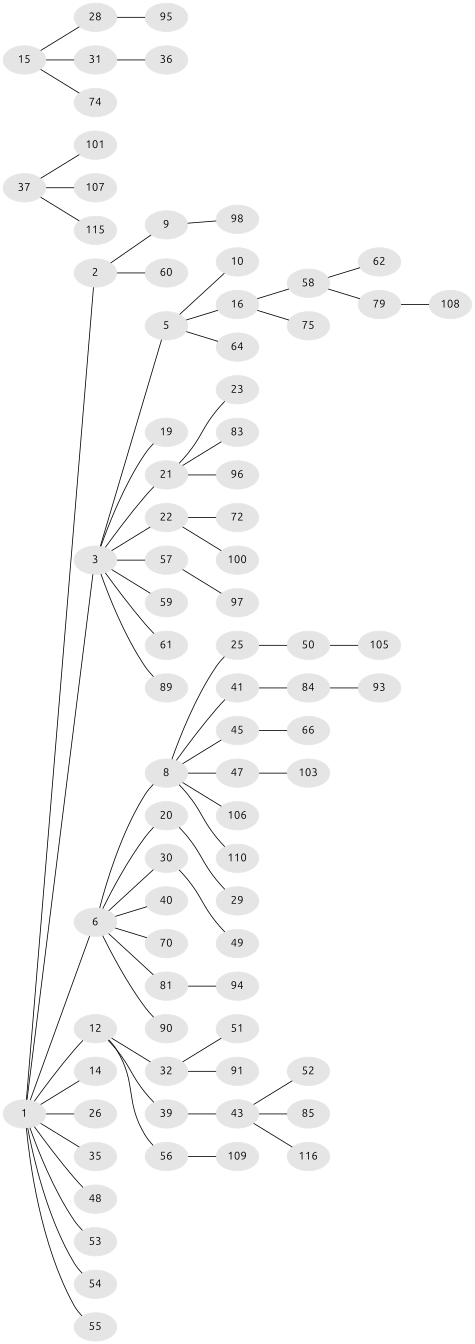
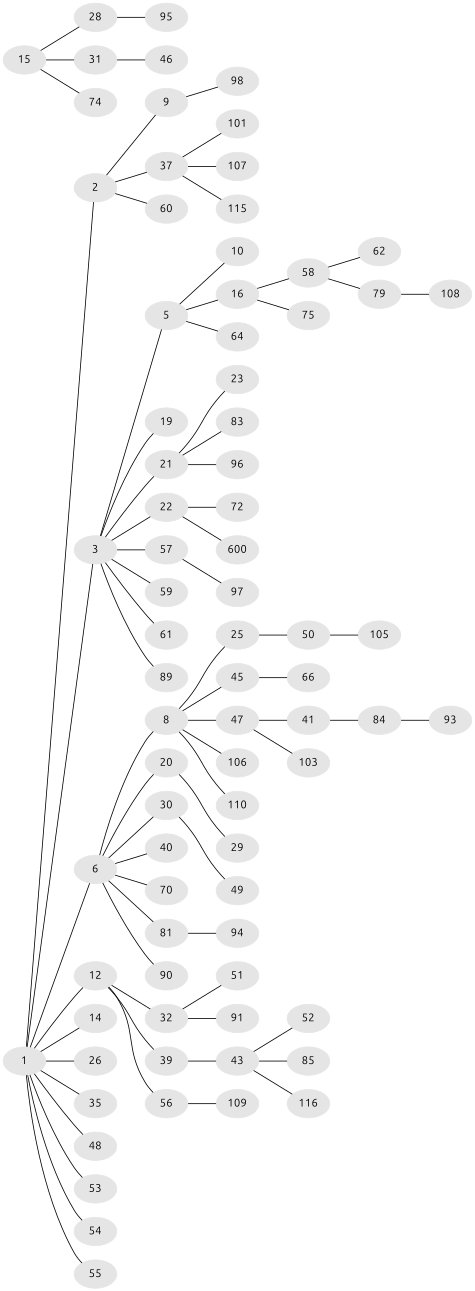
node "36": label "36" -> "46"
edge "37" -- "2": added
node "100": label "100" -> "600"
edge "41" -- "8": now "41" -- "47"
